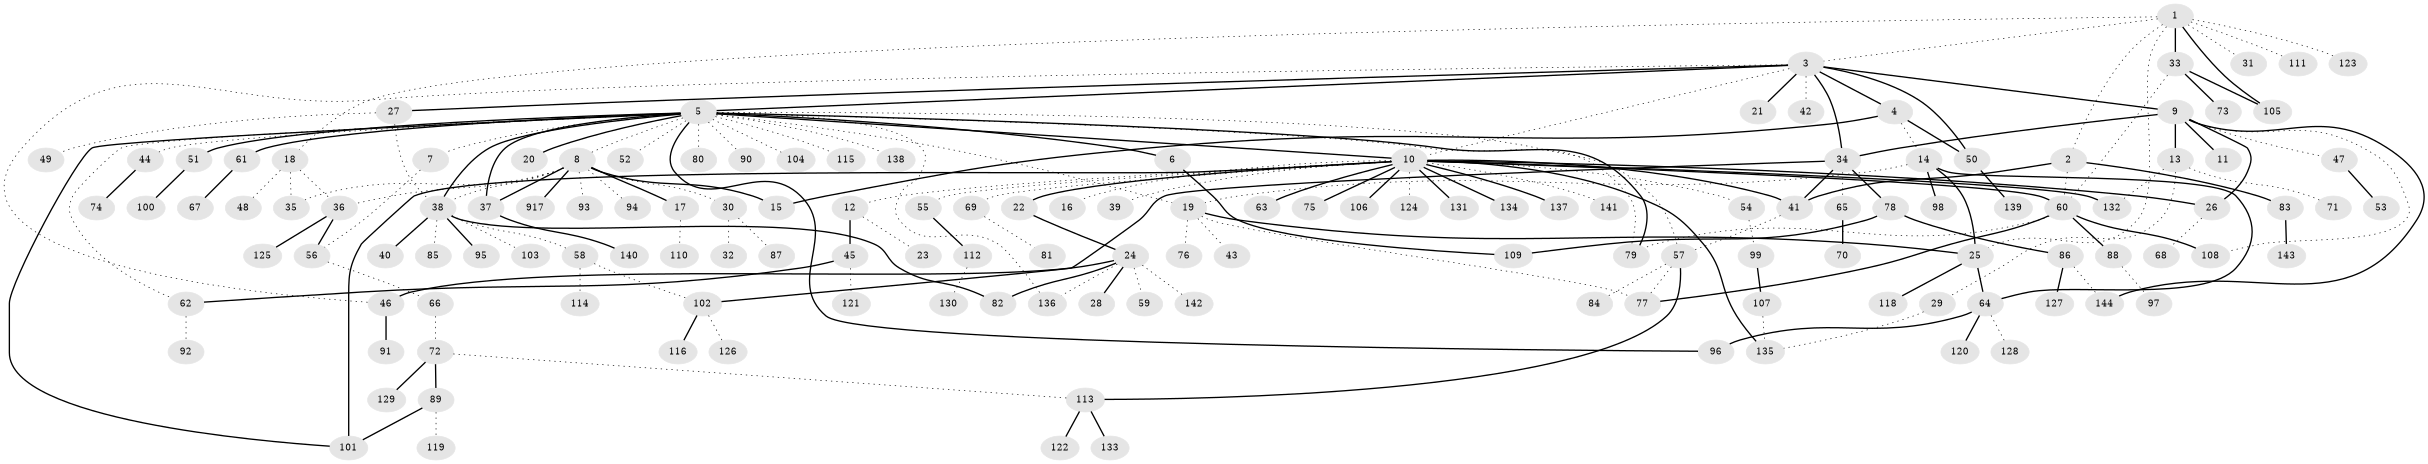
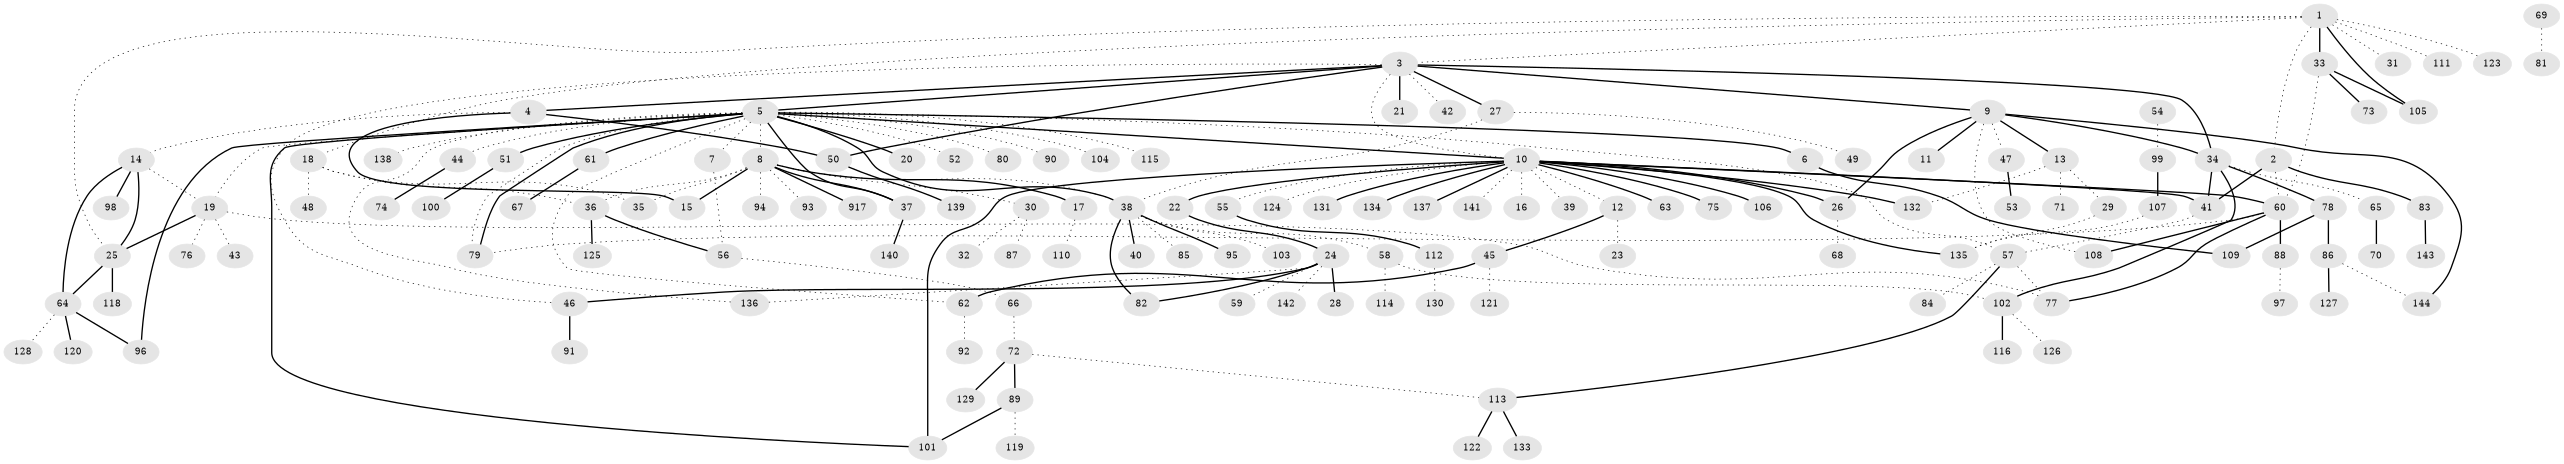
edge "10" -- "69": removed
edge "10" -- "54": removed
